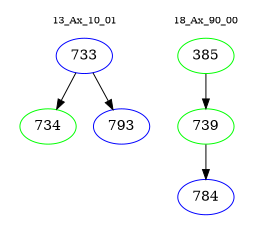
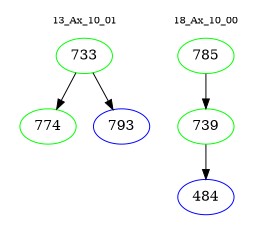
cluster "18_Ax_90_00": label "18_Ax_90_00" -> "18_Ax_10_00"
node "733": color blue -> green
node "385": label "385" -> "785"
node "734": label "734" -> "774"
node "784": label "784" -> "484"
